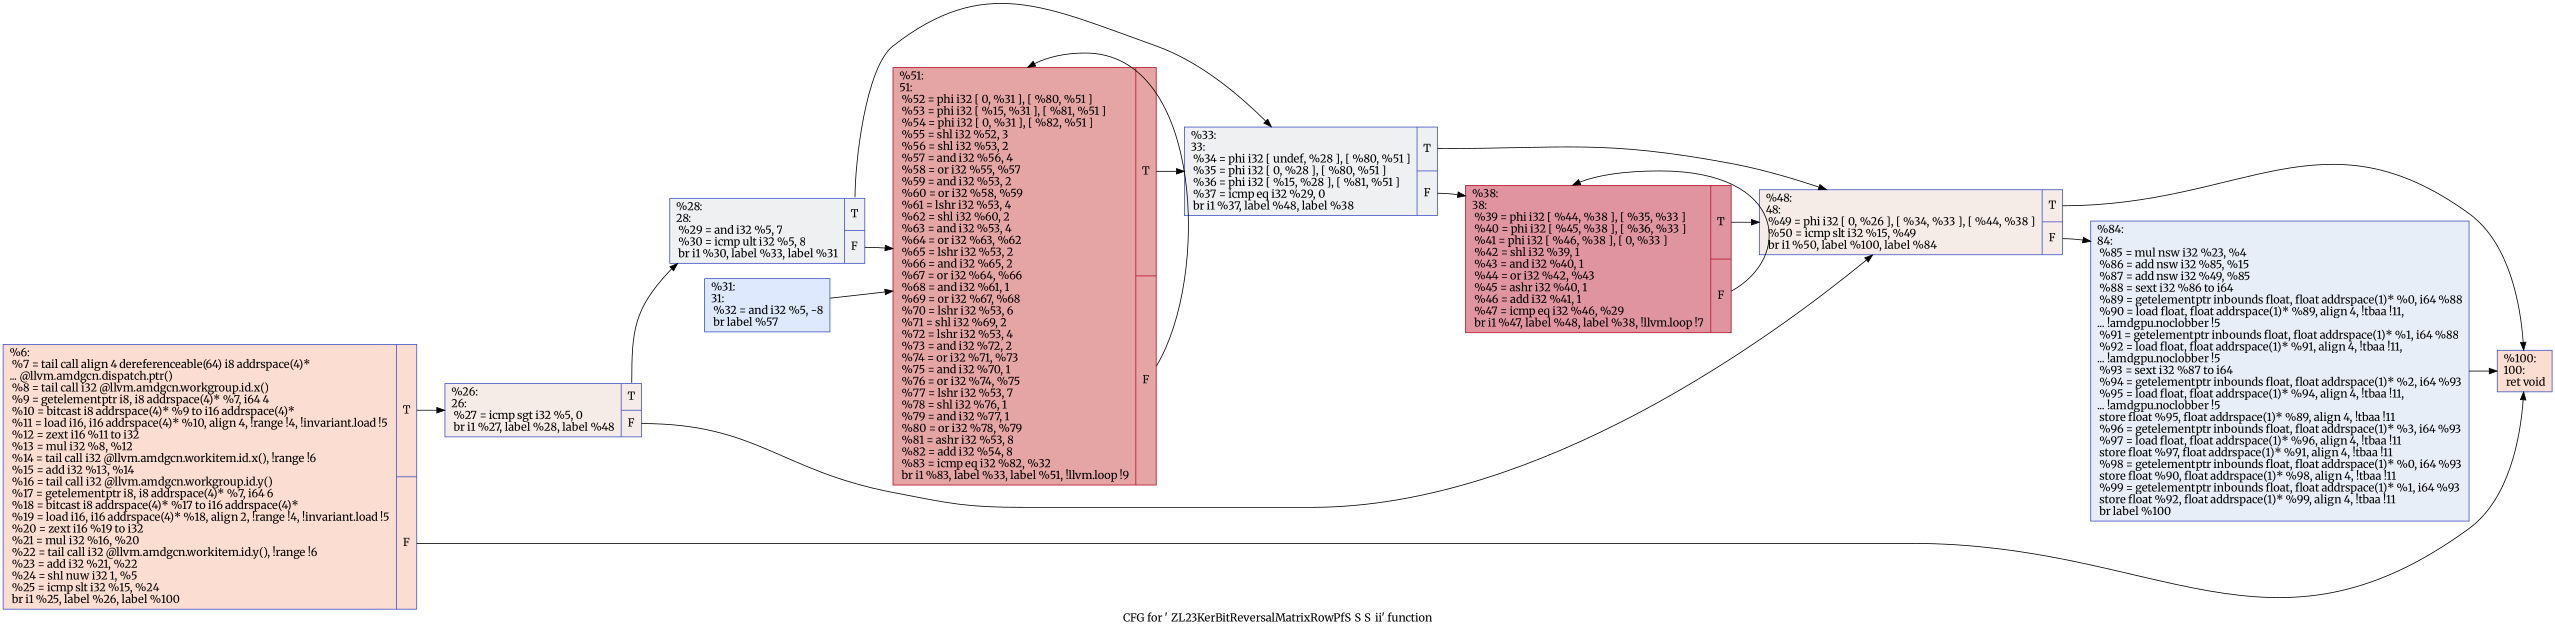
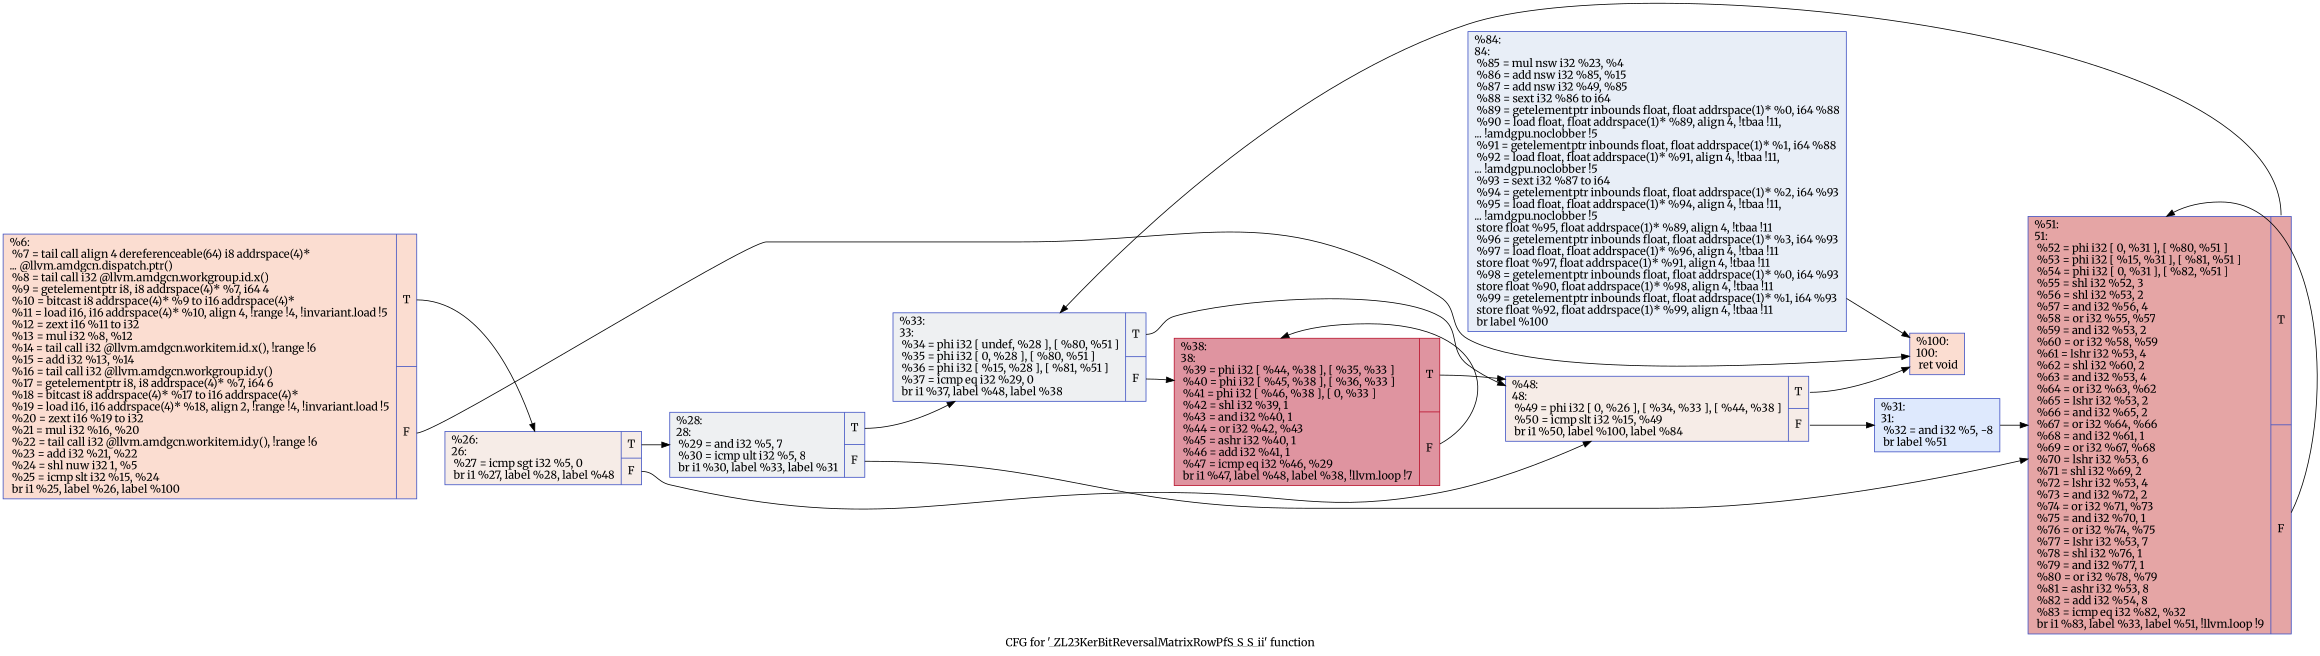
edge "%48:" -> "%84:": now "%48:" -> "%31:"
node "%51:": color #b70d28ff -> #3d50c3ff
node "%31:": text "br label %57" -> "br label %51"
